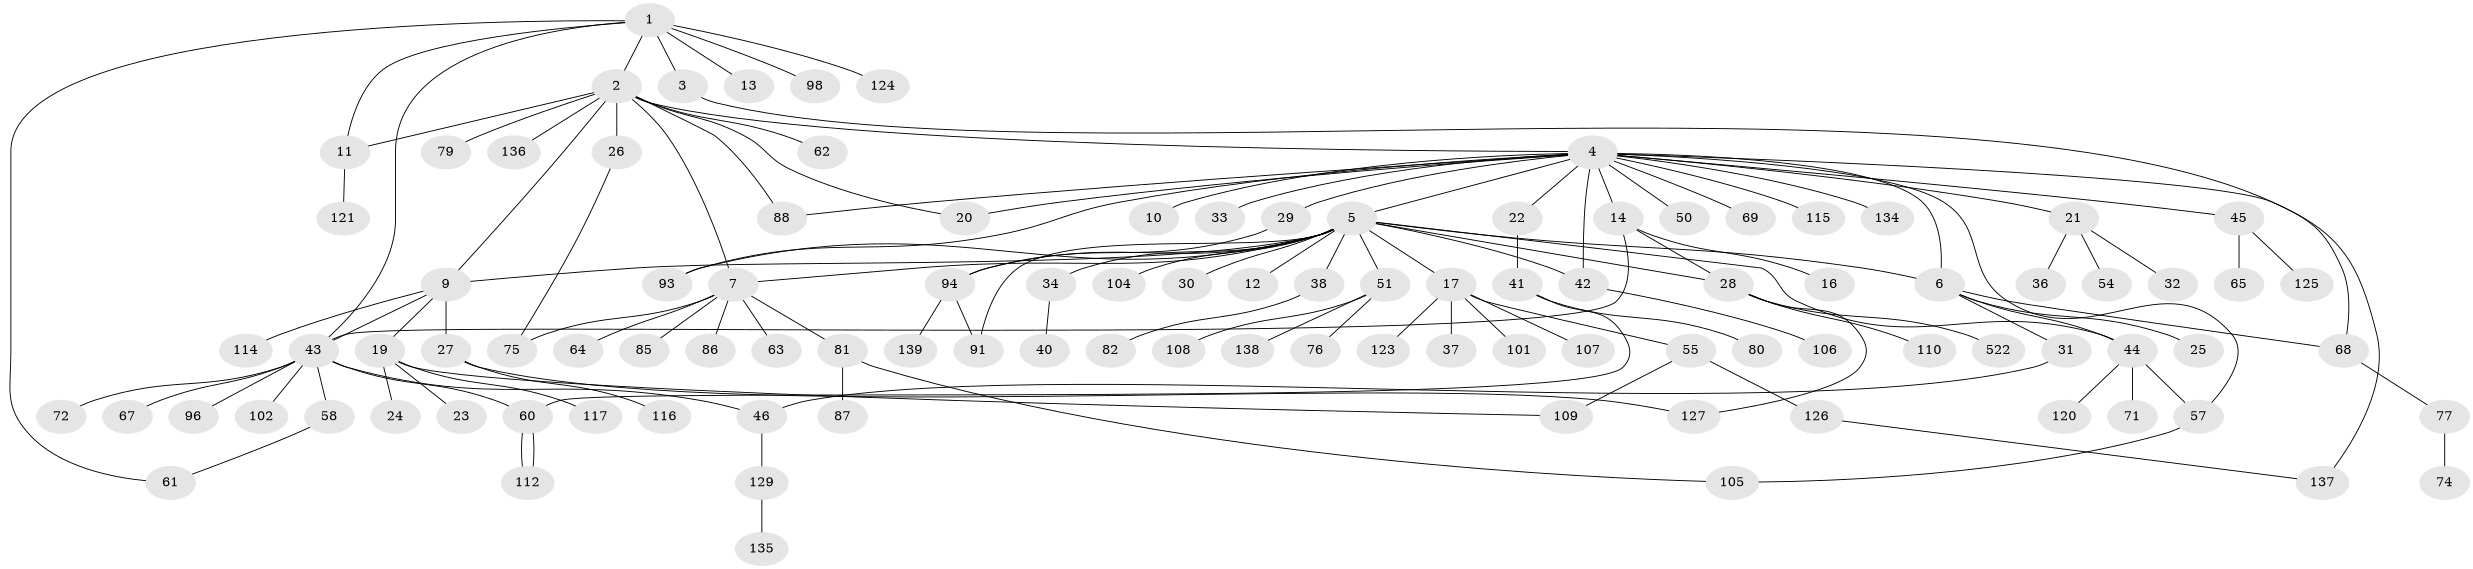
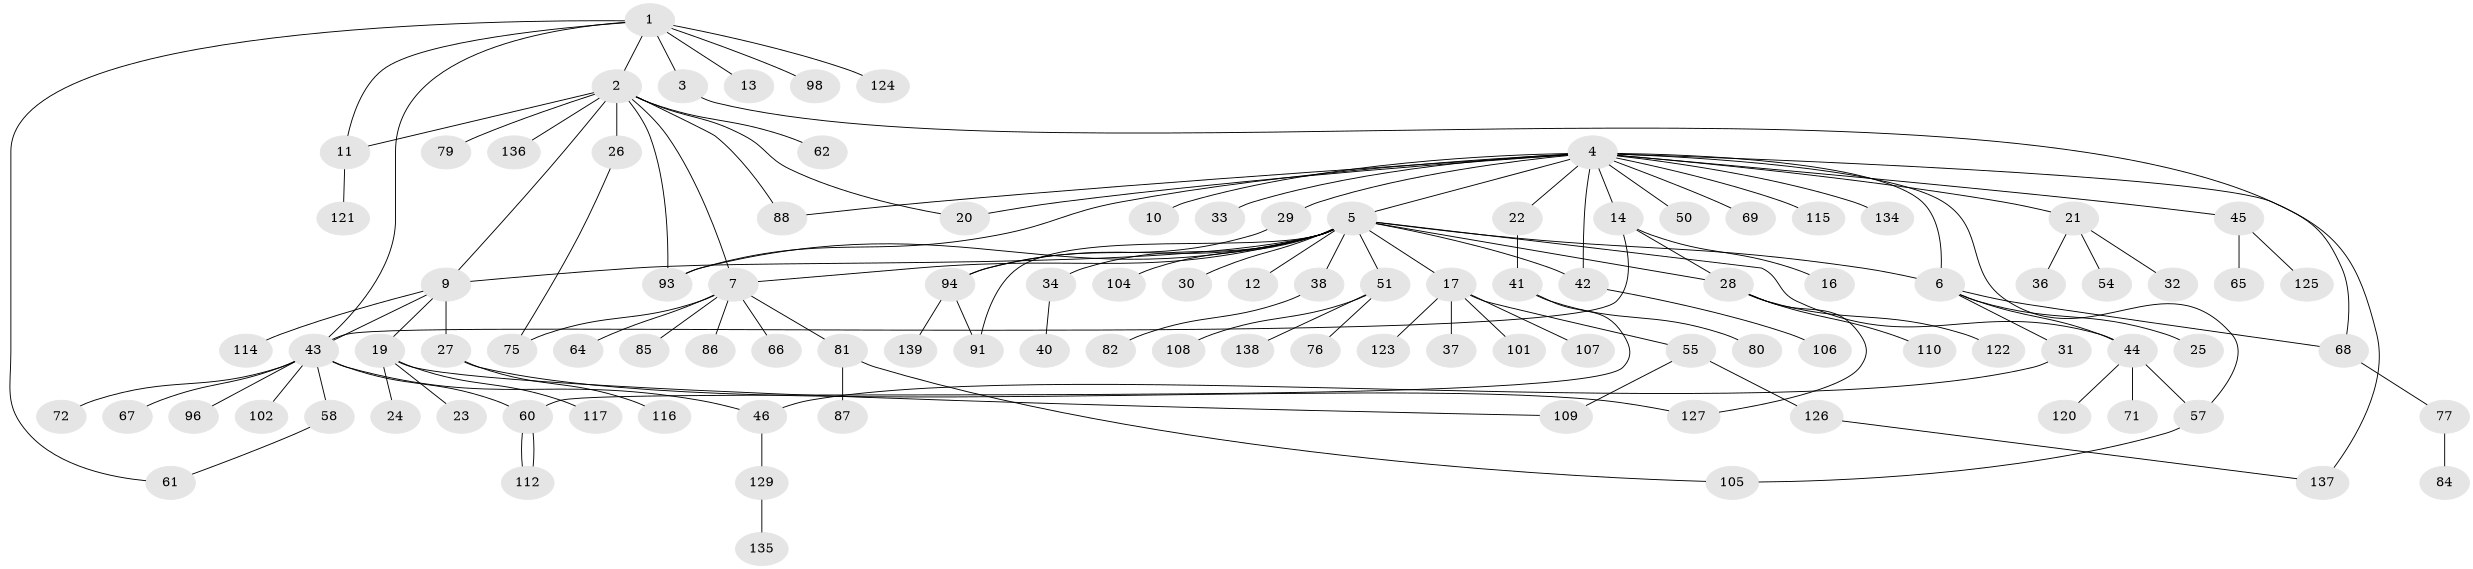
edge "2" -- "4": now "2" -- "93"
node "63": label "63" -> "66"
node "522": label "522" -> "122"
node "74": label "74" -> "84"
